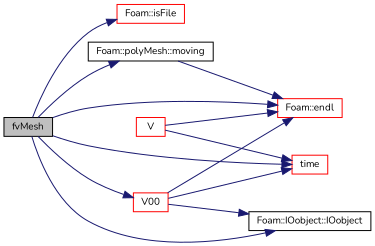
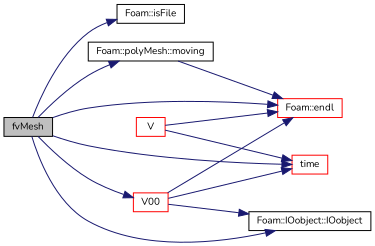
node "Foam::isFile": color red -> black
